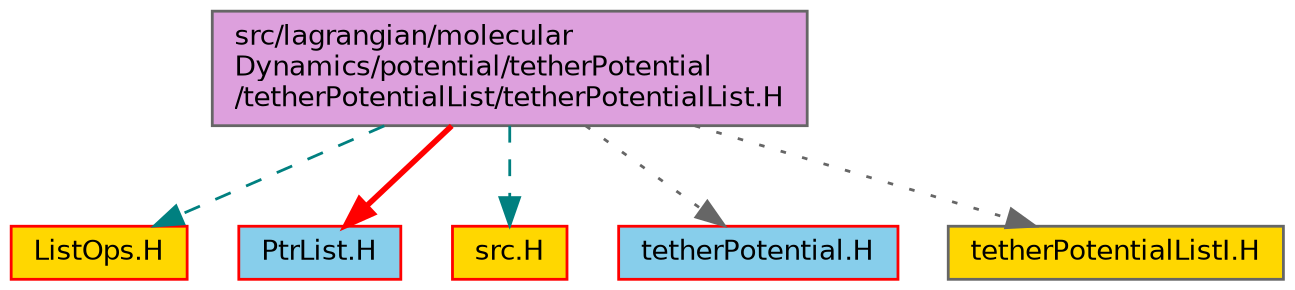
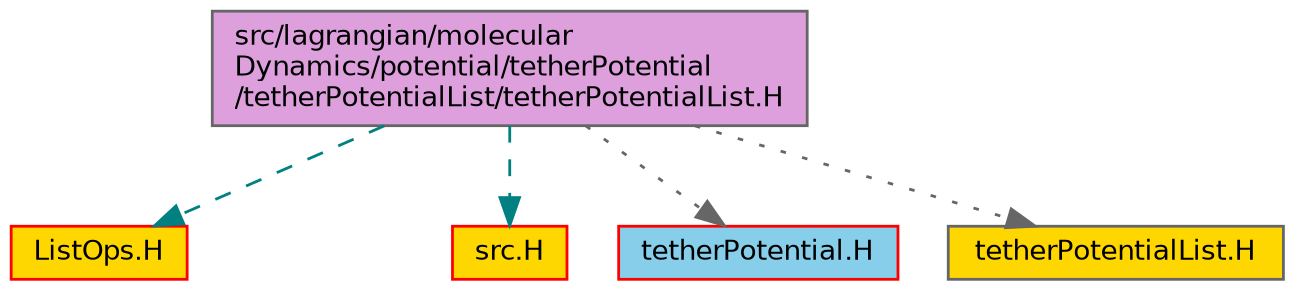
node "PtrList.H": removed
node "tetherPotentialListI.H": label "tetherPotentialListI.H" -> "tetherPotentialList.H"
